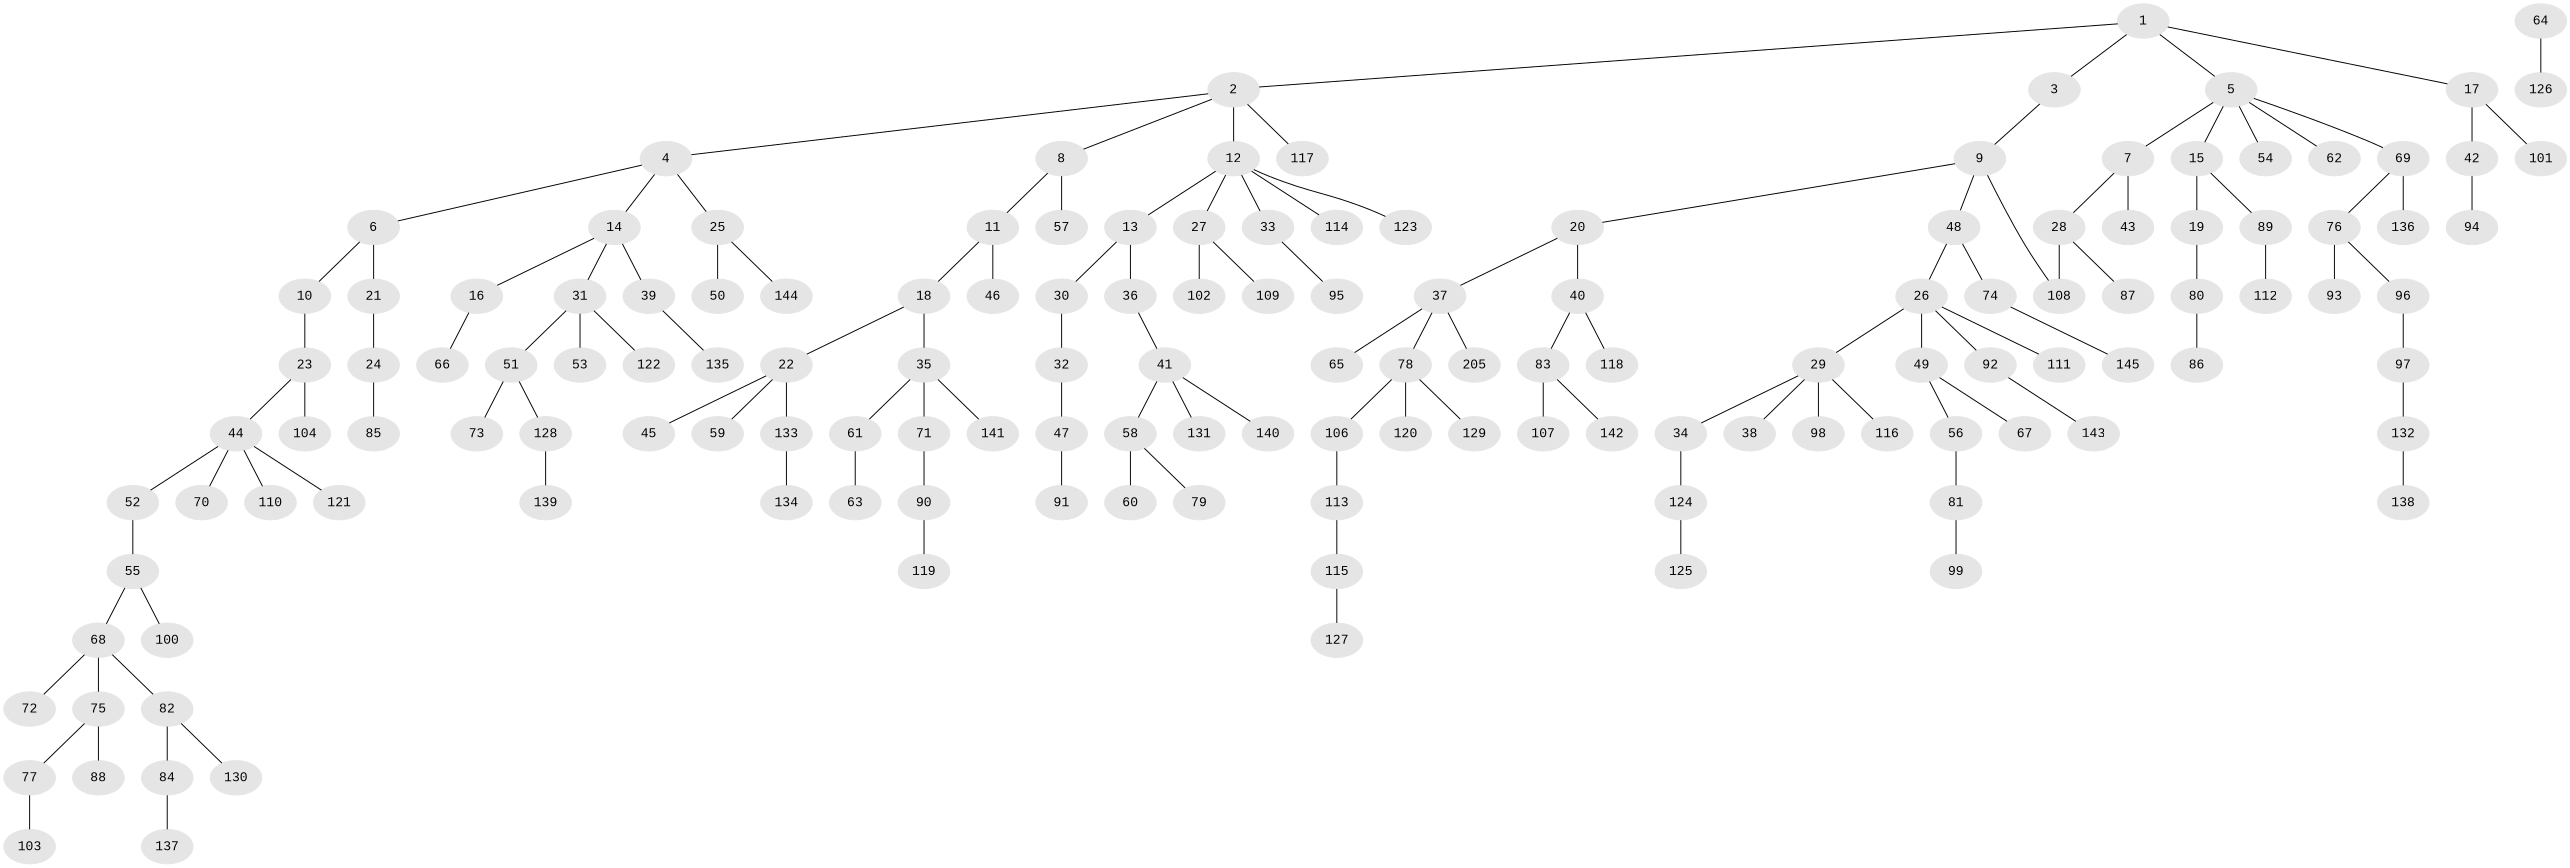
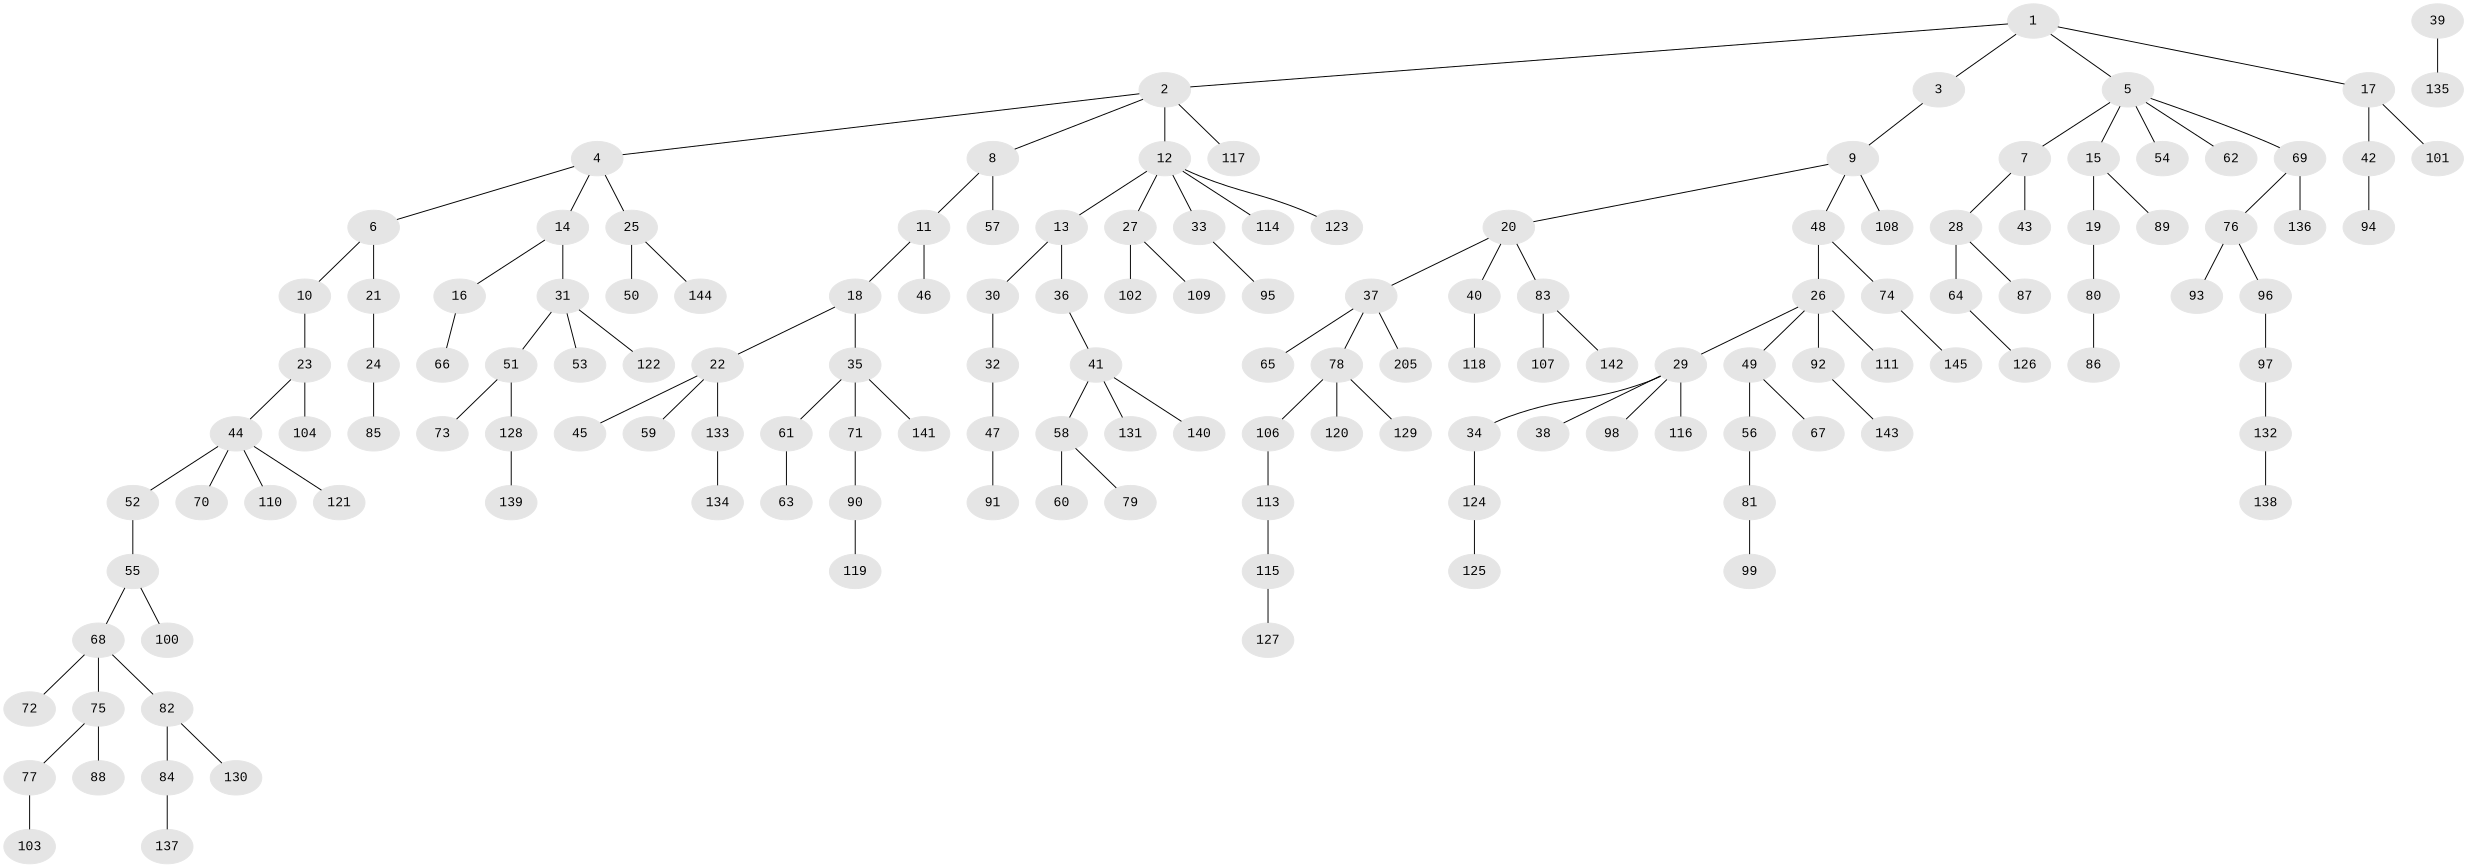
edge "14" -- "39": removed
edge "28" -- "108": now "28" -- "64"
node "112": removed
edge "40" -- "83": now "20" -- "83"
